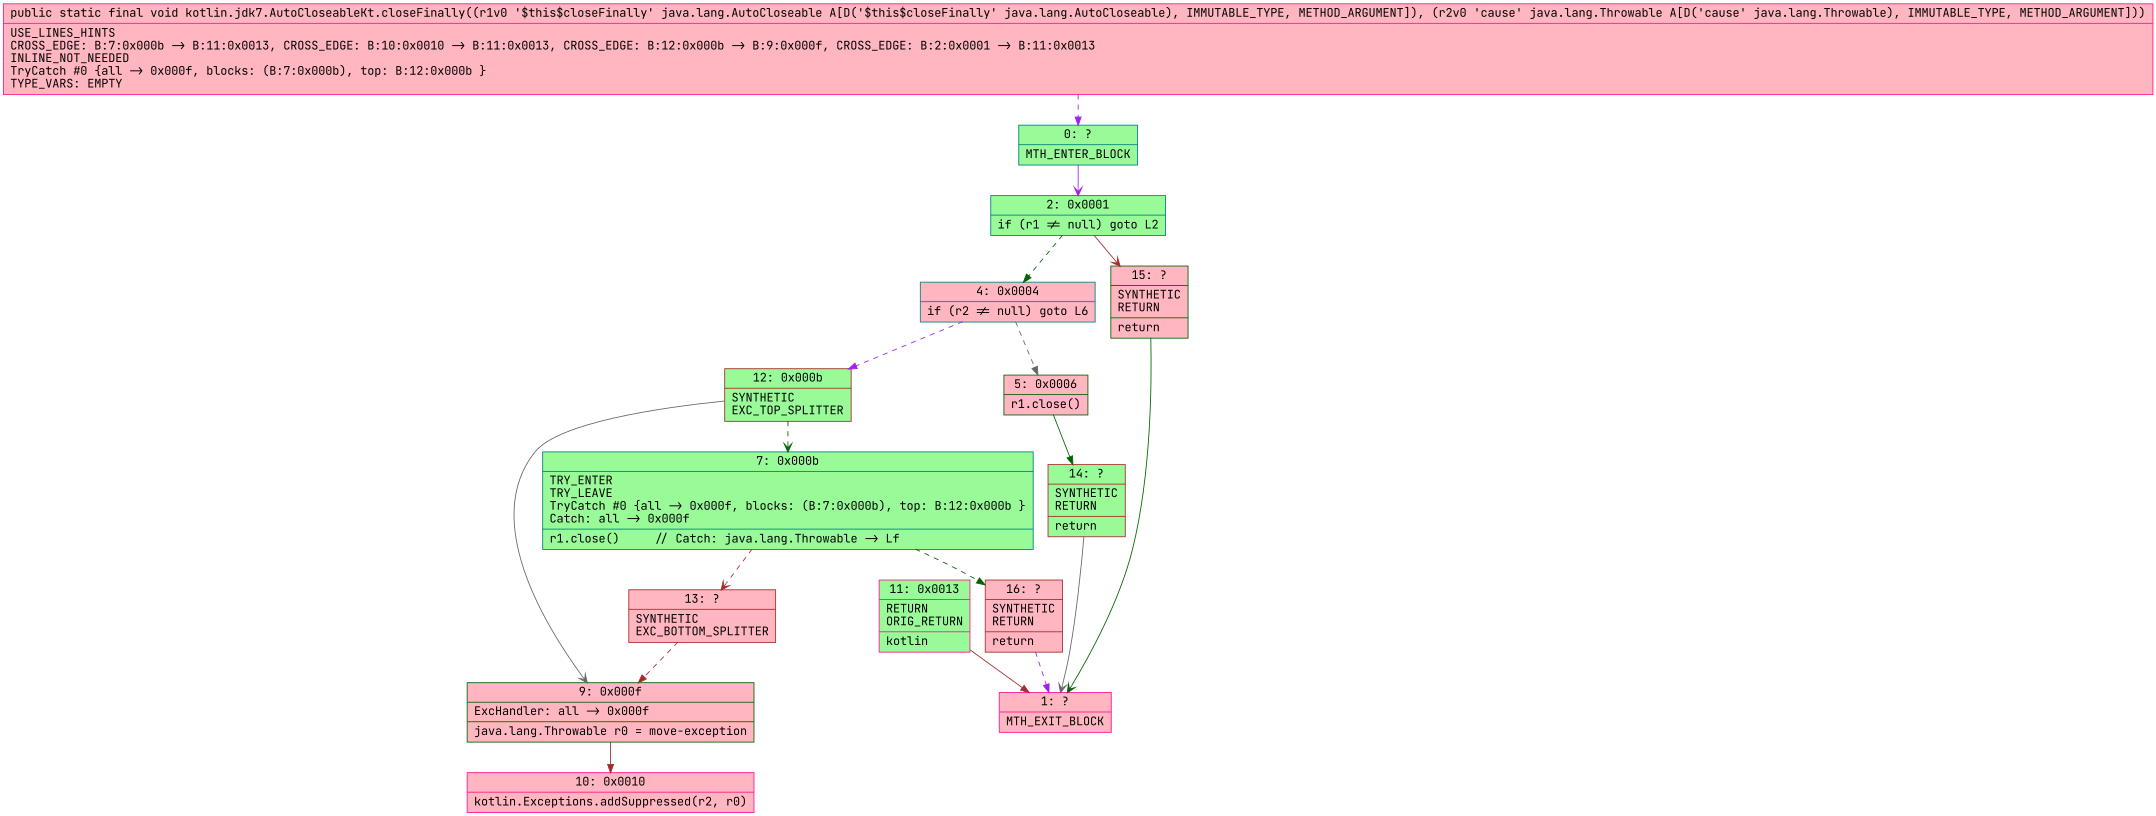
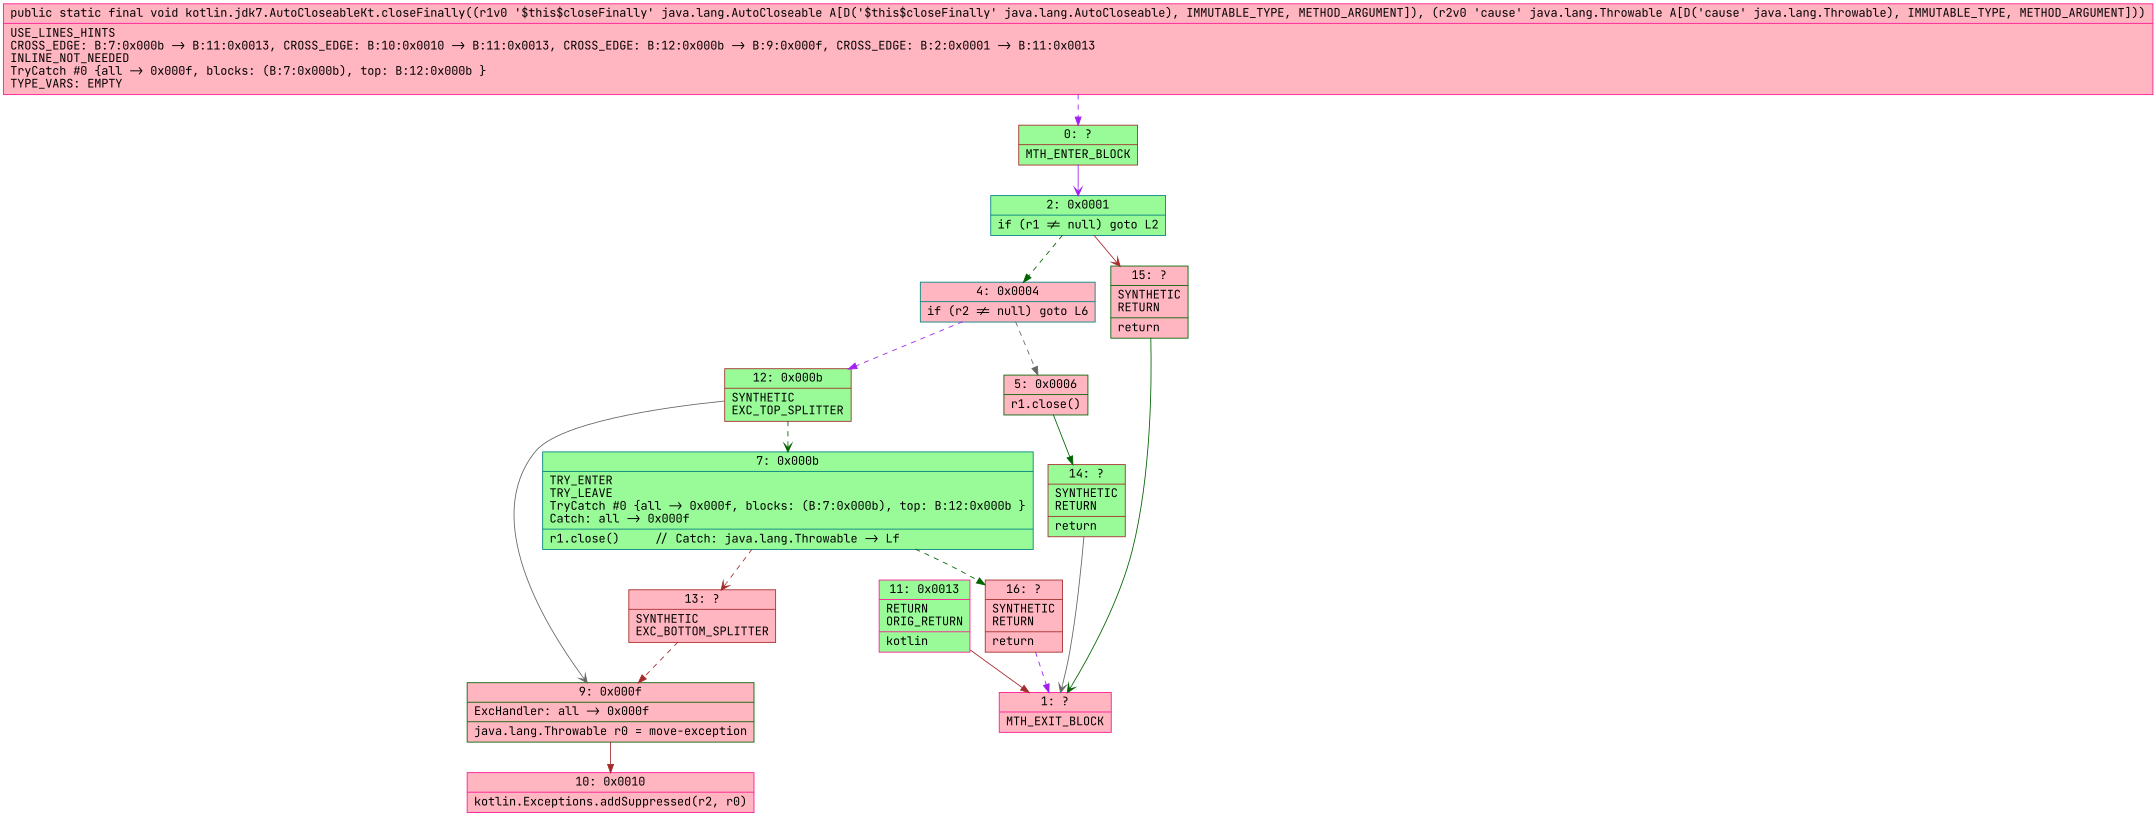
node "0: ?": color teal -> brown
